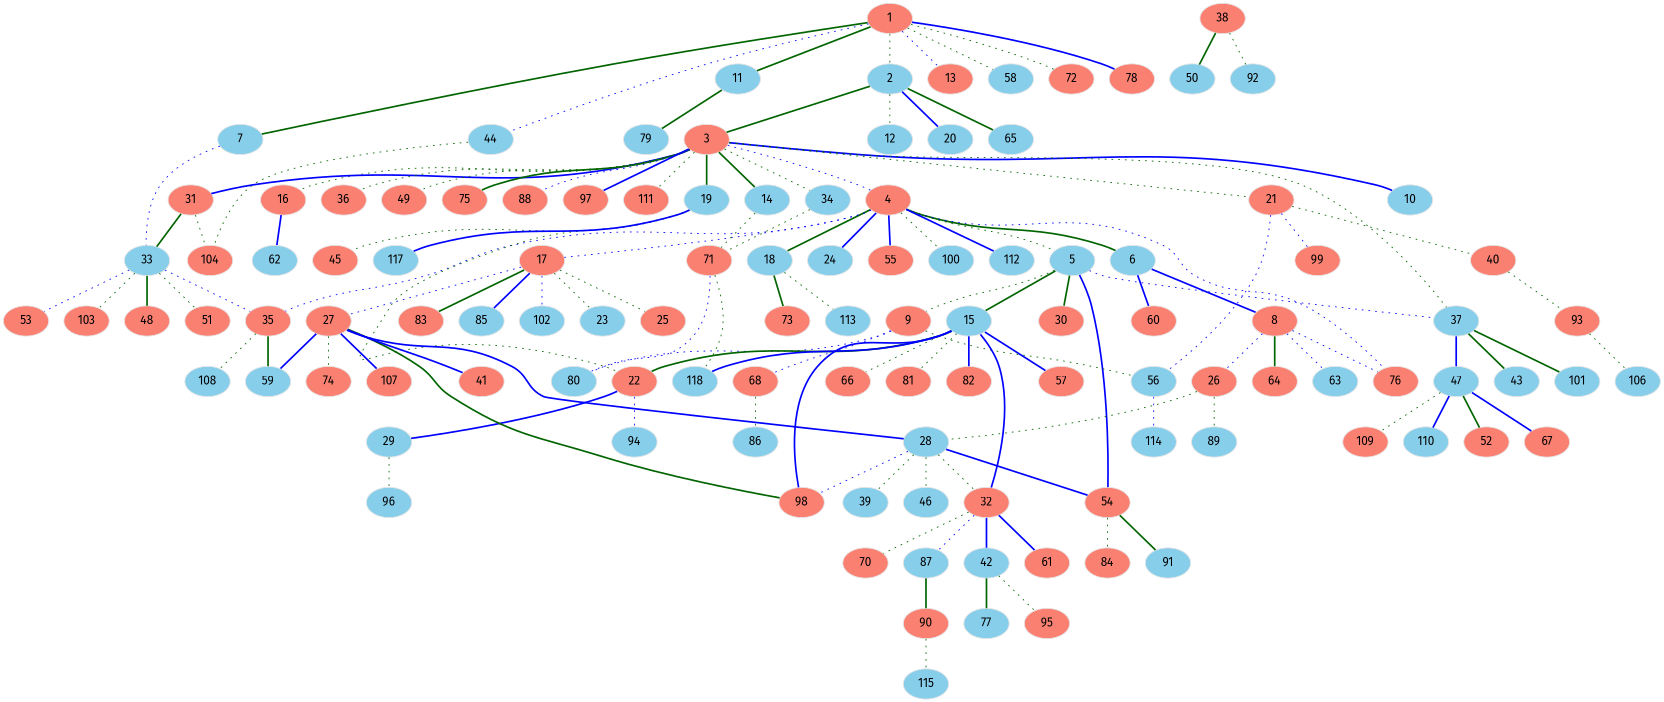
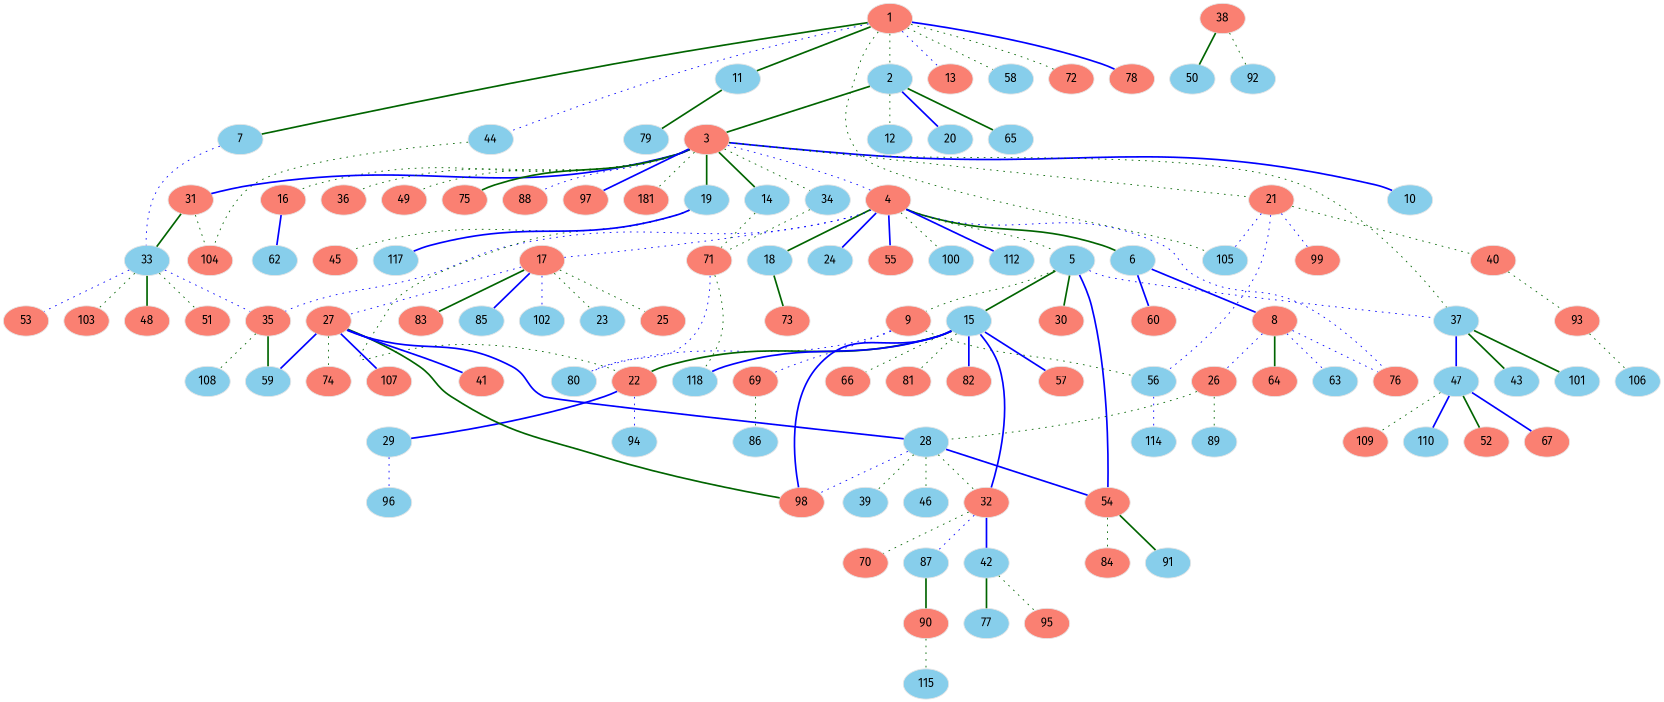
node "111": label "111" -> "181"
node "105": added
node "113": removed
node "68": label "68" -> "69"
edge "29" -- "96": color darkgreen -> blue
node "61": removed
